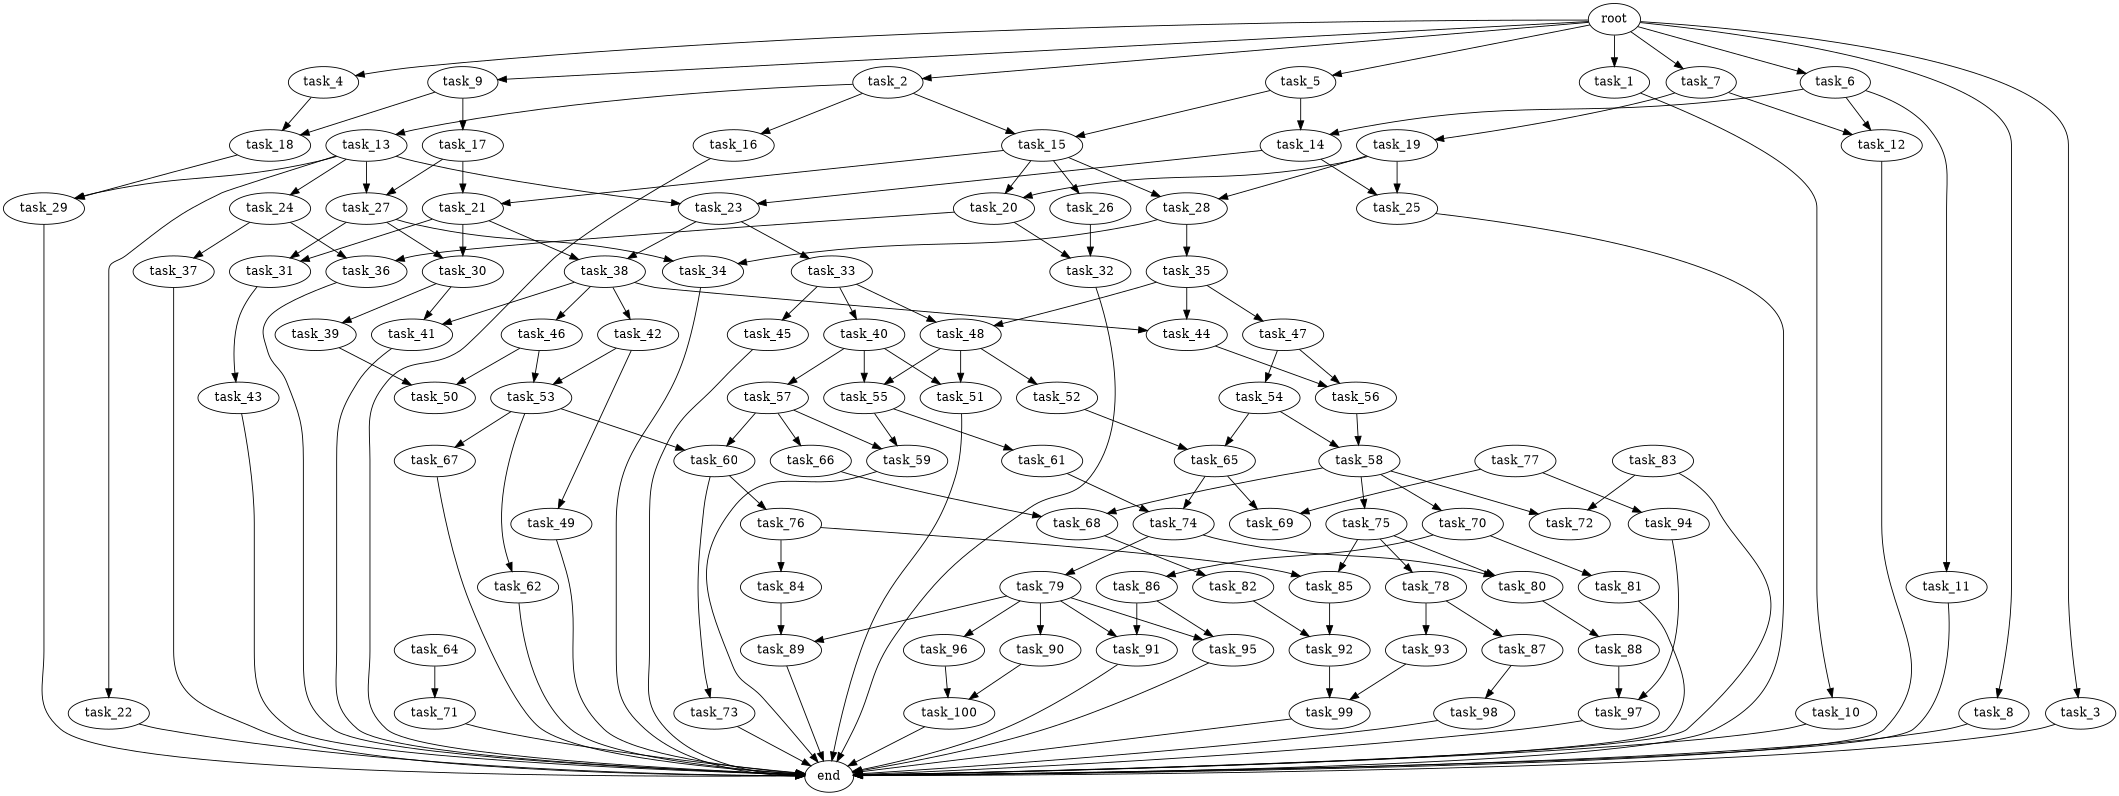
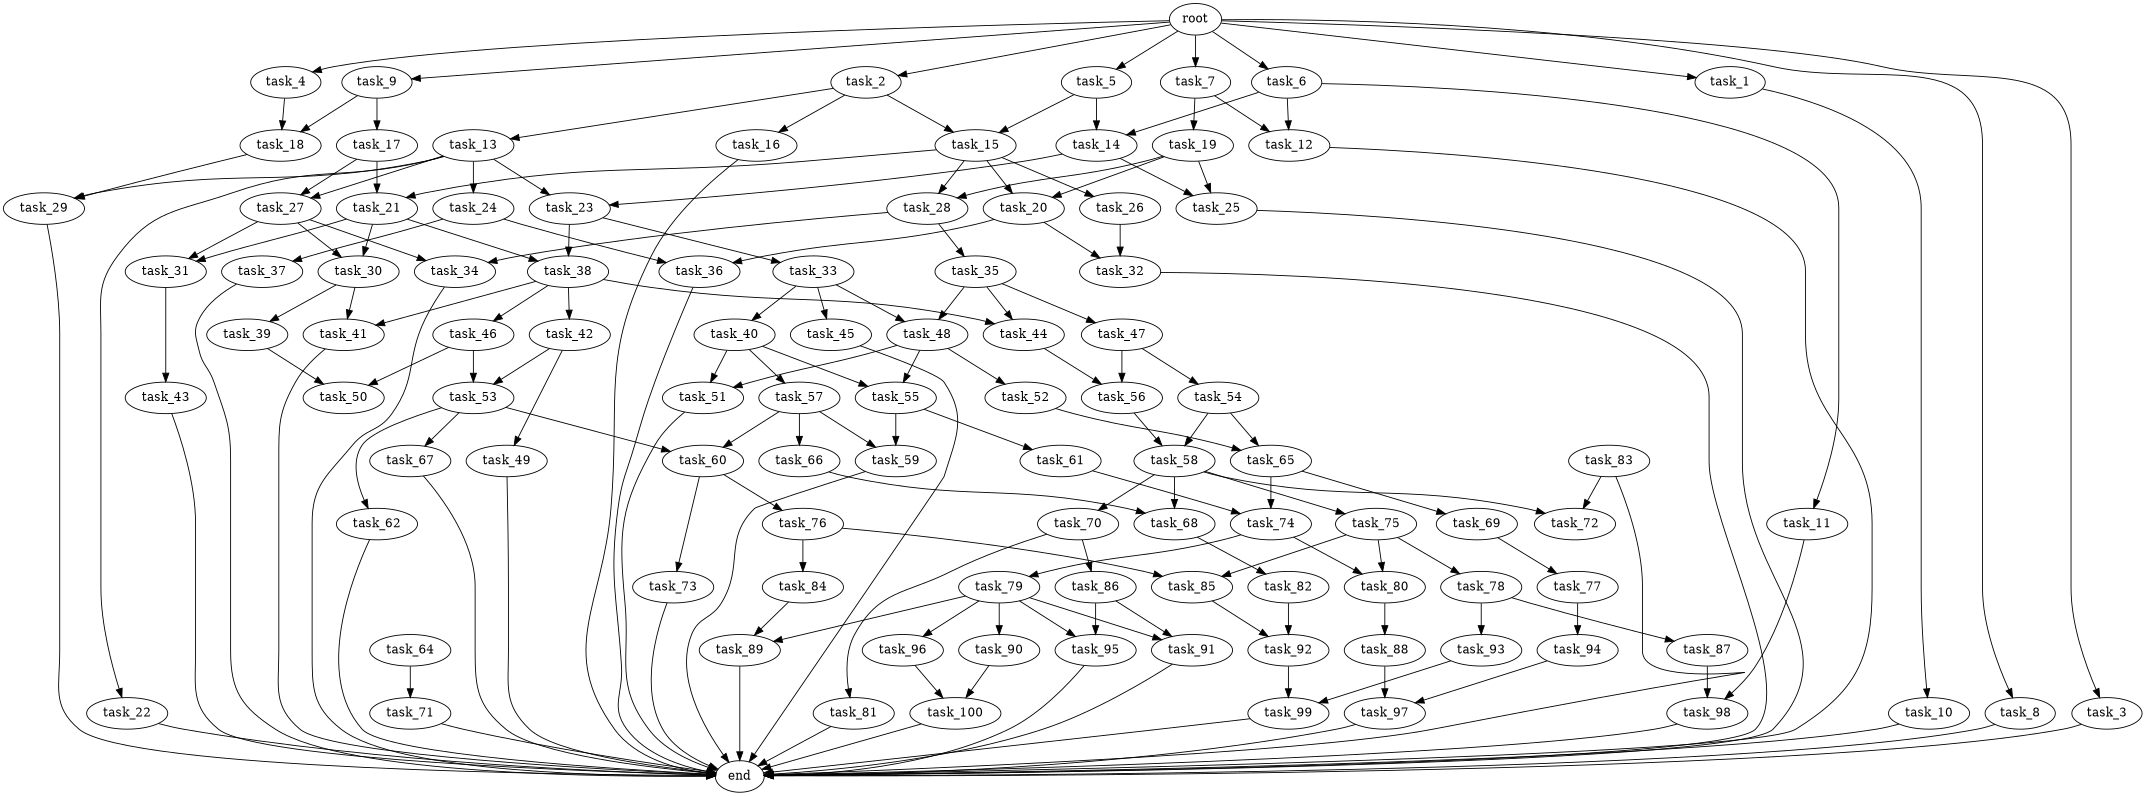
edge "task_77" -> "task_69": reversed
edge "task_11" -> "end": now "task_11" -> "task_98"
